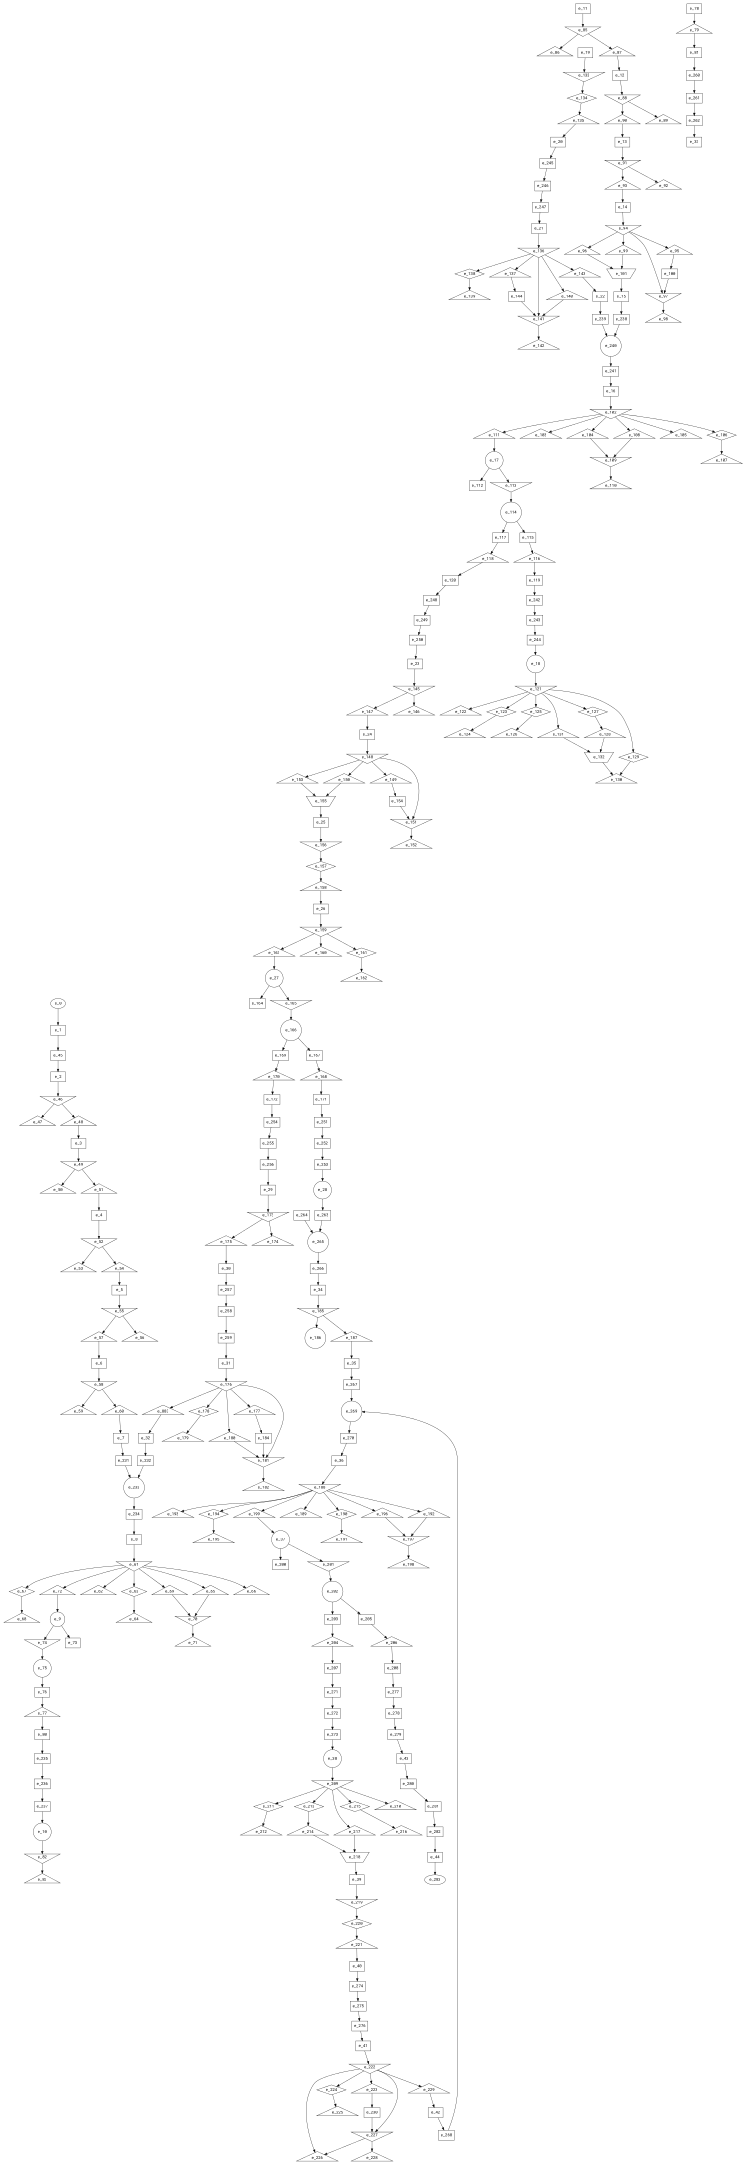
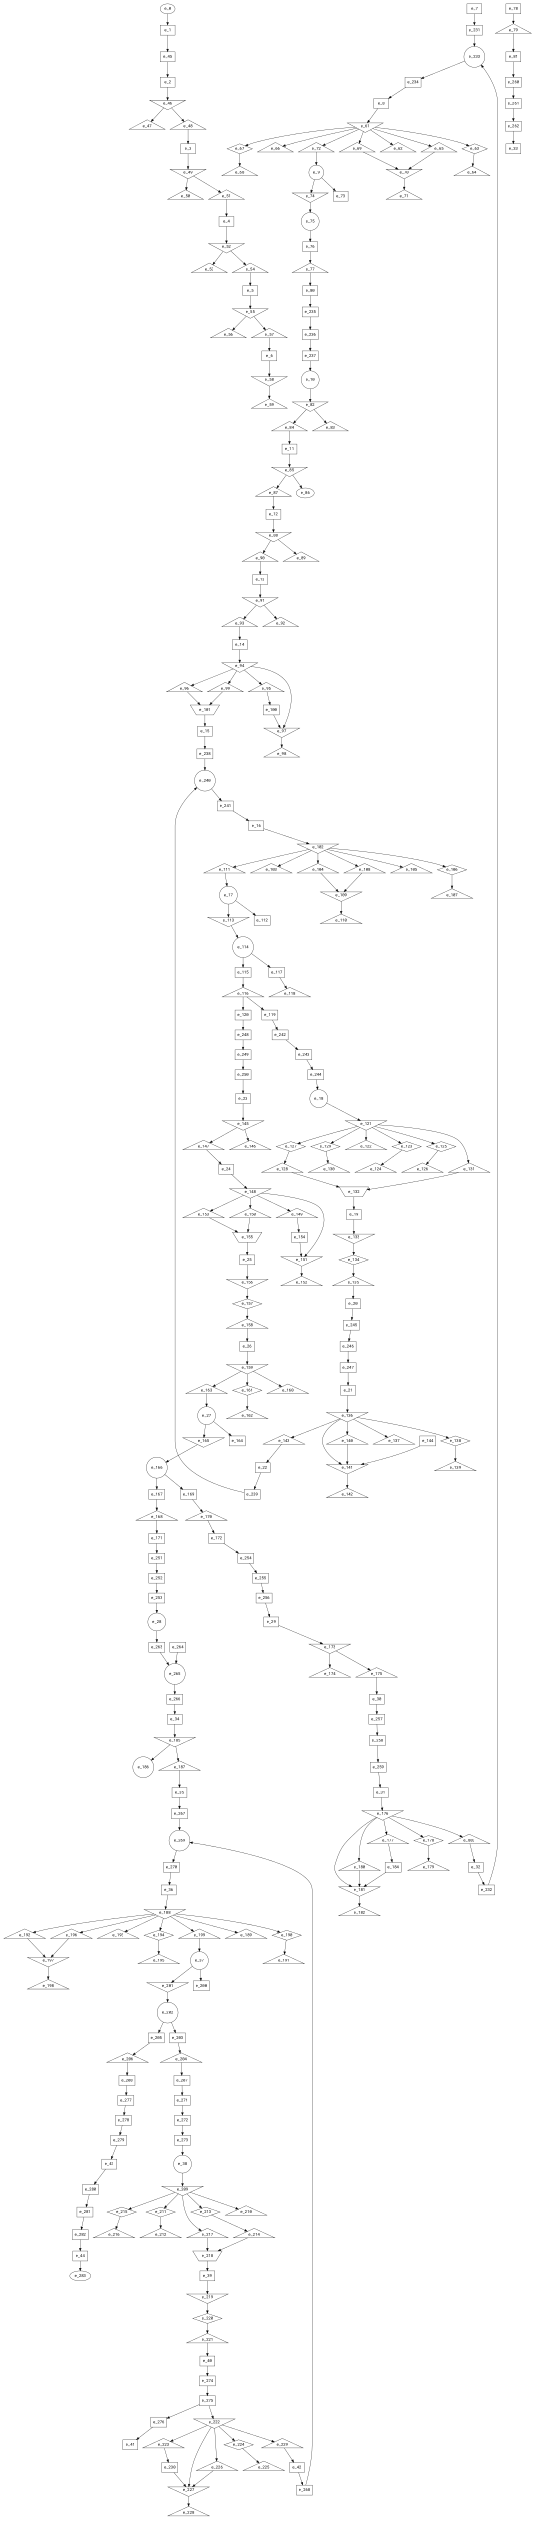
node "e_86": shape triangle -> ellipse
edge "e_137" -> "e_144": removed
node "e_84": added
edge "e_118" -> "e_120": now "e_116" -> "e_120"
edge "e_132" -> "e_130": now "e_132" -> "e_19"
node "e_60": removed
edge "e_41" -> "e_222": now "e_275" -> "e_222"
edge "e_227" -> "e_226": reversed
